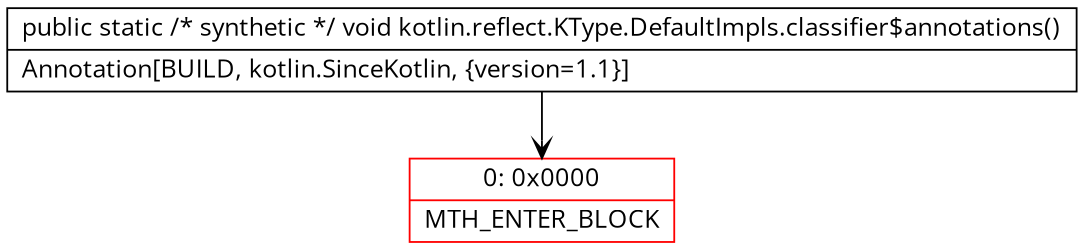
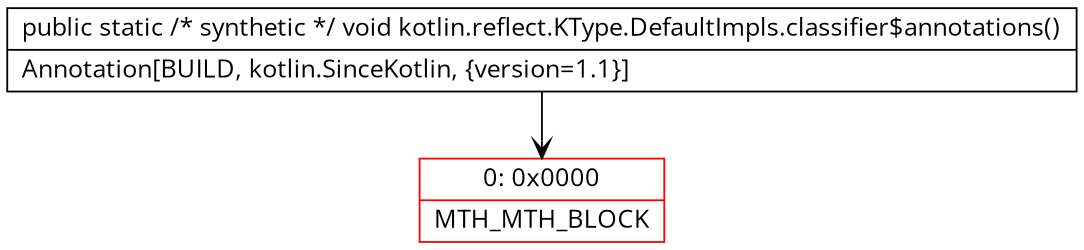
node "0: 0x0000": text "MTH_ENTER_BLOCK" -> "MTH_MTH_BLOCK"
